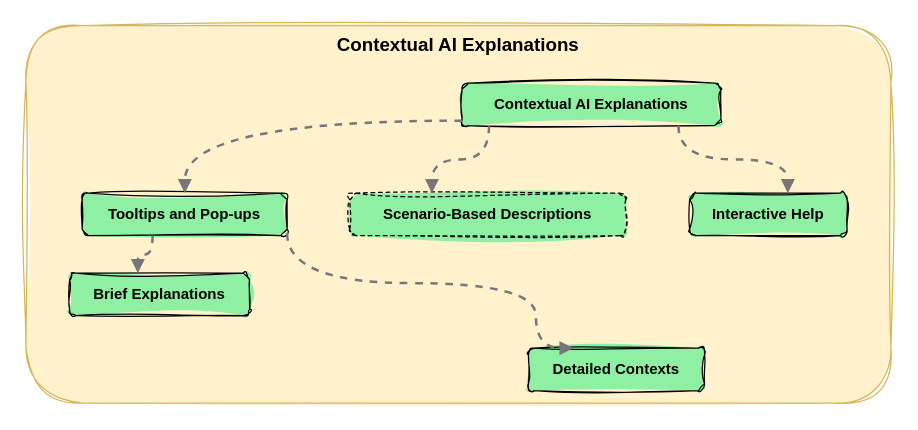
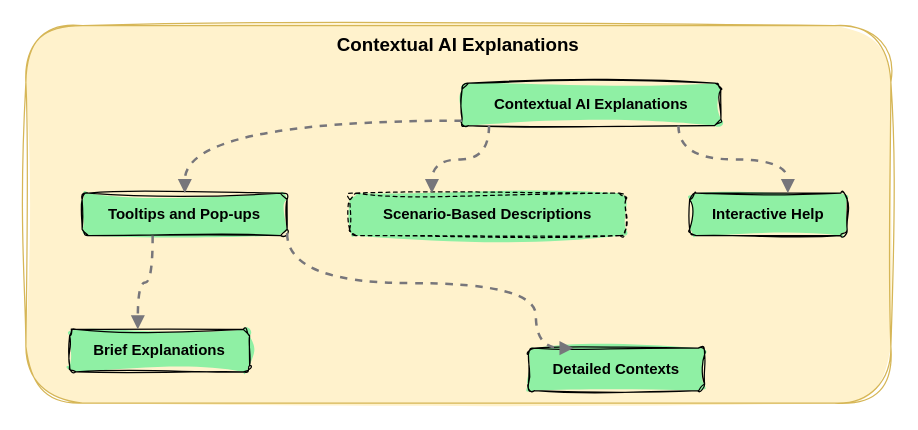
node "Brief Explanations": moved (159, 294) -> (159, 351)
